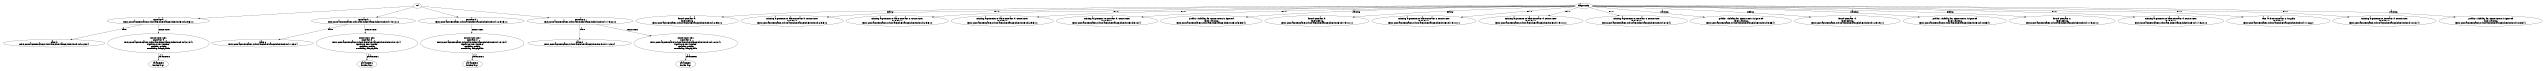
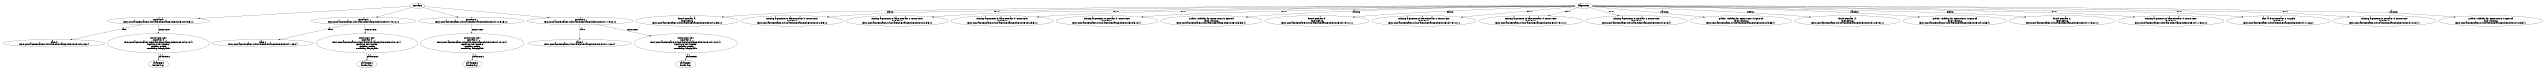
node "sol": label "sol" -> "contracts"
